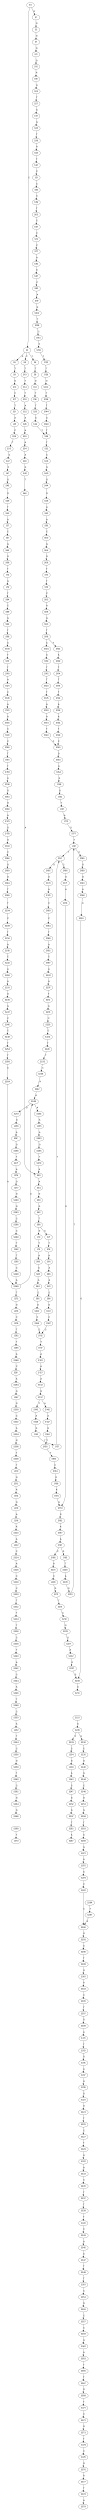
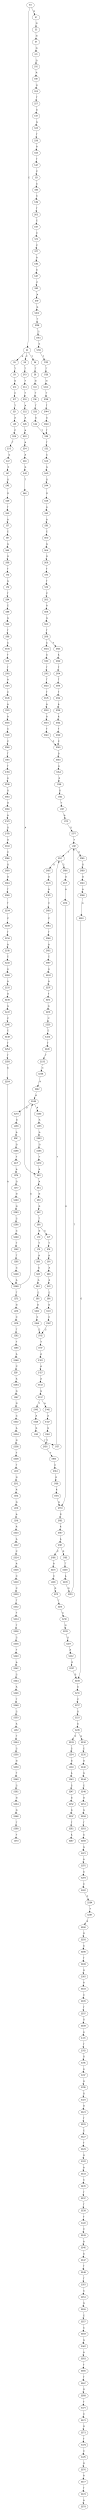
node "S217": added
edge "S366" -> "S368": added, label "T"
edge "S281" -> "S290": now "S281" -> "S284"
